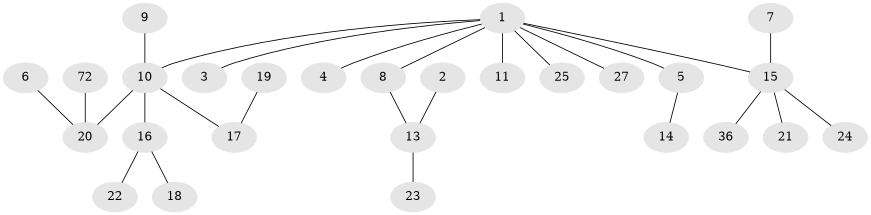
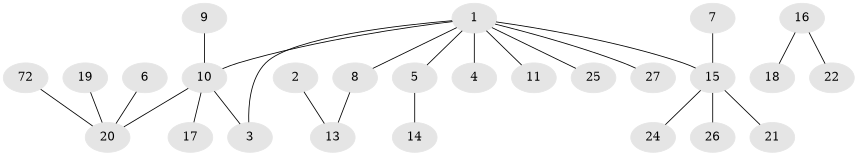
edge "10" -- "16": now "10" -- "3"
edge "19" -- "17": now "19" -- "20"
node "36": label "36" -> "26"
node "23": removed
